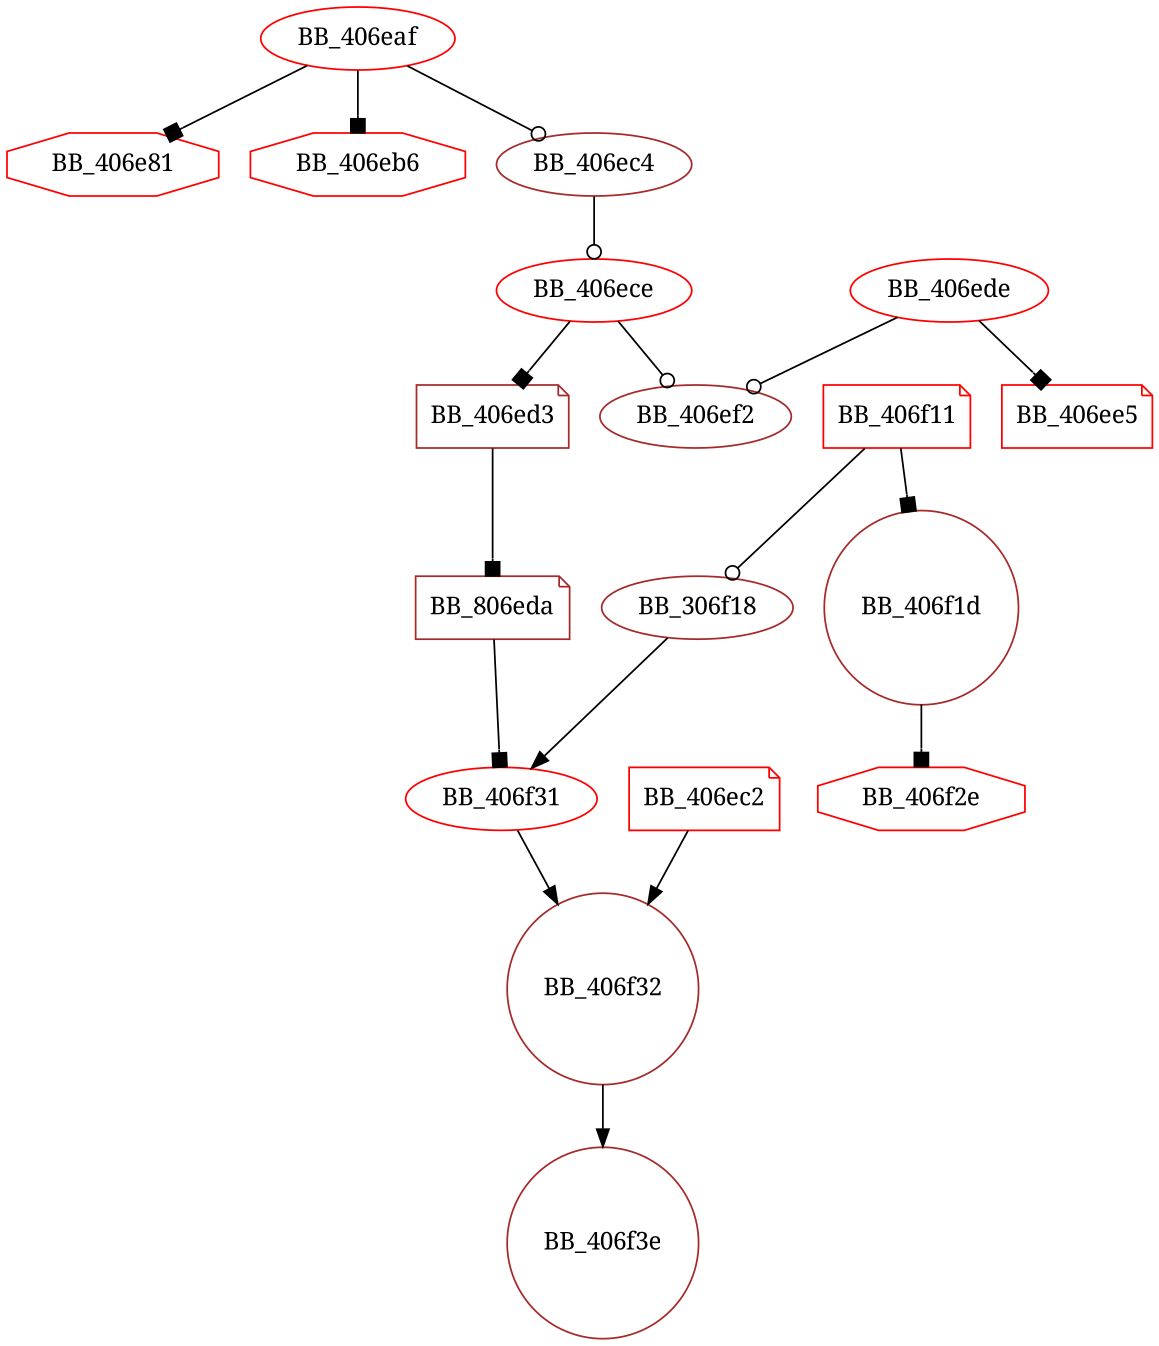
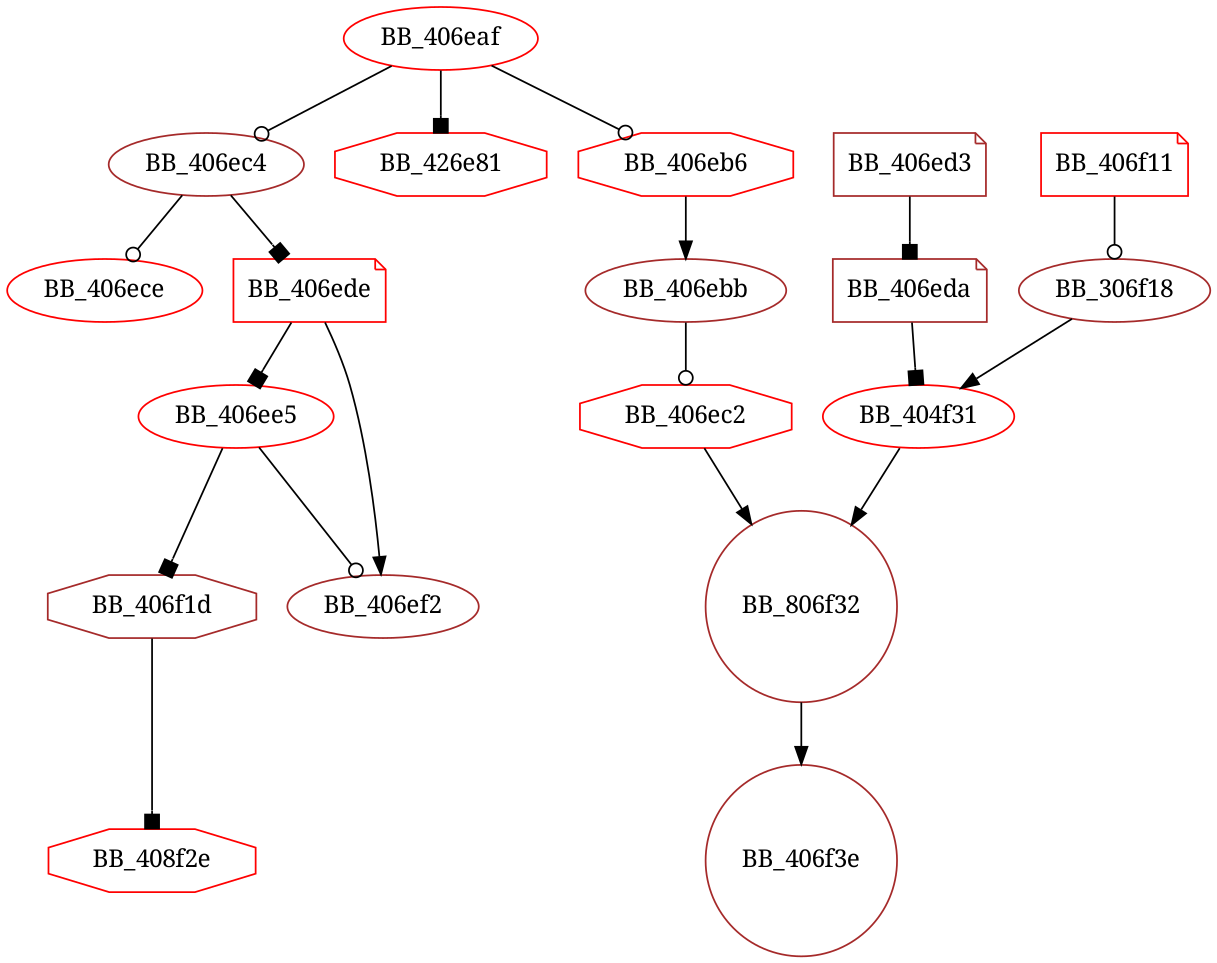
edge "BB_406eaf" -> "BB_406eb6": arrowhead box -> odot
node "BB_406e81": label "BB_406e81" -> "BB_426e81"
edge "BB_406ec4" -> "BB_406ede": added
node "BB_406ebb": added
node "BB_406ede": shape ellipse -> note
edge "BB_406ece" -> "BB_406ed3": removed
edge "BB_406ece" -> "BB_406ef2": now "BB_406ee5" -> "BB_406ef2"
edge "BB_406ede" -> "BB_406ef2": arrowhead odot -> normal
node "BB_406ee5": shape note -> ellipse
edge "BB_406f11" -> "BB_406f1d": now "BB_406ee5" -> "BB_406f1d"
node "BB_806eda": label "BB_806eda" -> "BB_406eda"
node "BB_406f1d": shape circle -> octagon
node "BB_406f31": label "BB_406f31" -> "BB_404f31"
node "BB_406ec2": shape note -> octagon
node "BB_406f2e": label "BB_406f2e" -> "BB_408f2e"
node "BB_406f32": label "BB_406f32" -> "BB_806f32"
